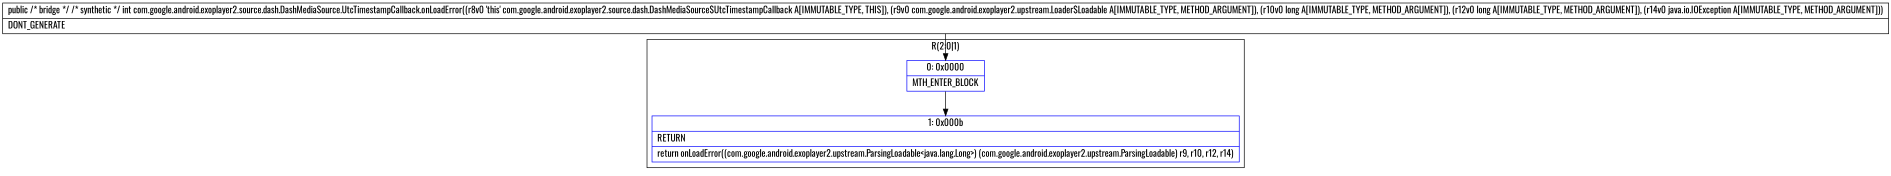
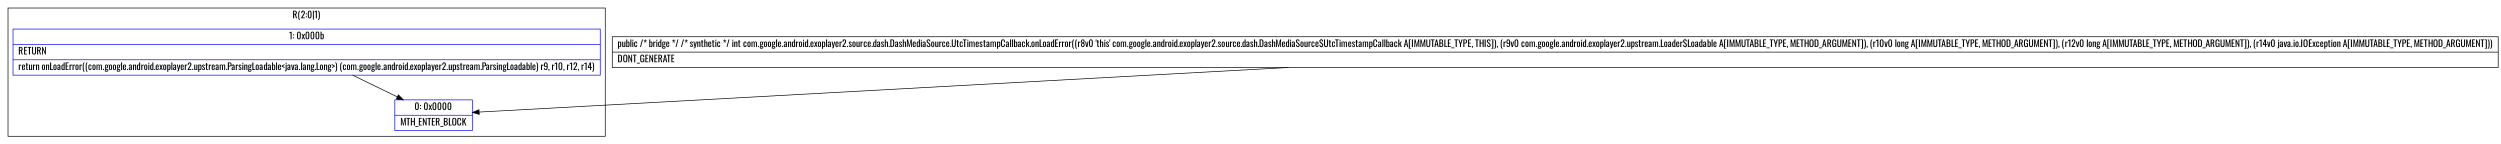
edge "0: 0x0000" -> "1: 0x000b": reversed
